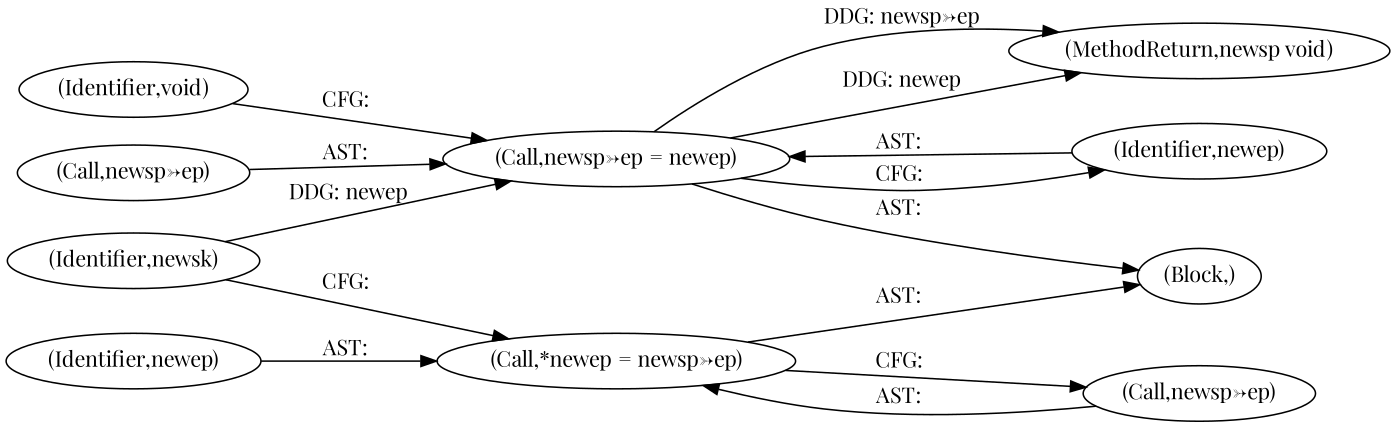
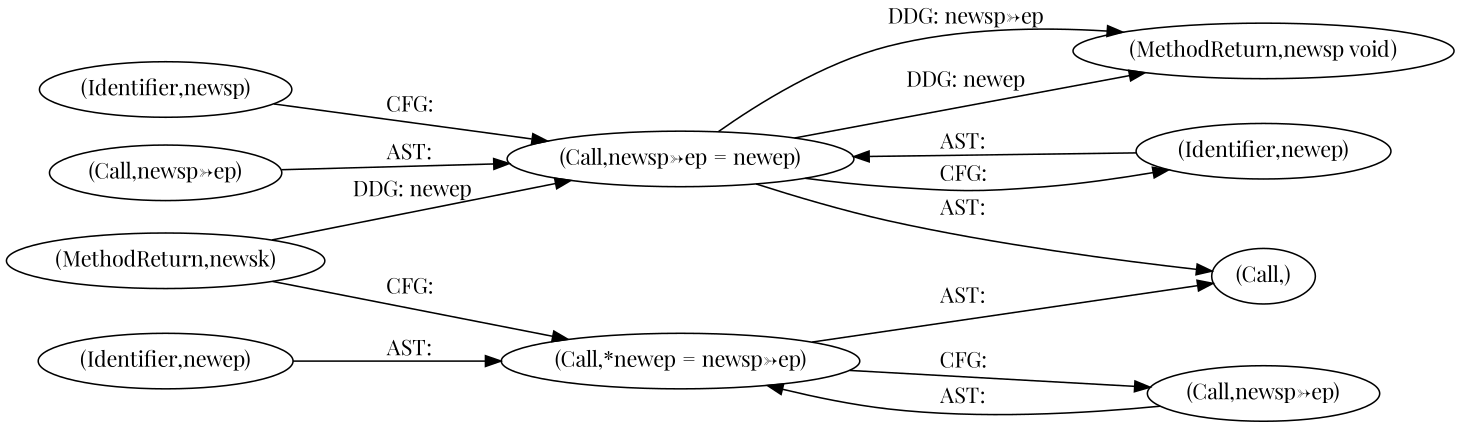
node "(Identifier,void)": label "(Identifier,void)" -> "(Identifier,newsp)"
node "(Identifier,newsk)": label "(Identifier,newsk)" -> "(MethodReturn,newsk)"
node "(Block,)": label "(Block,)" -> "(Call,)"
